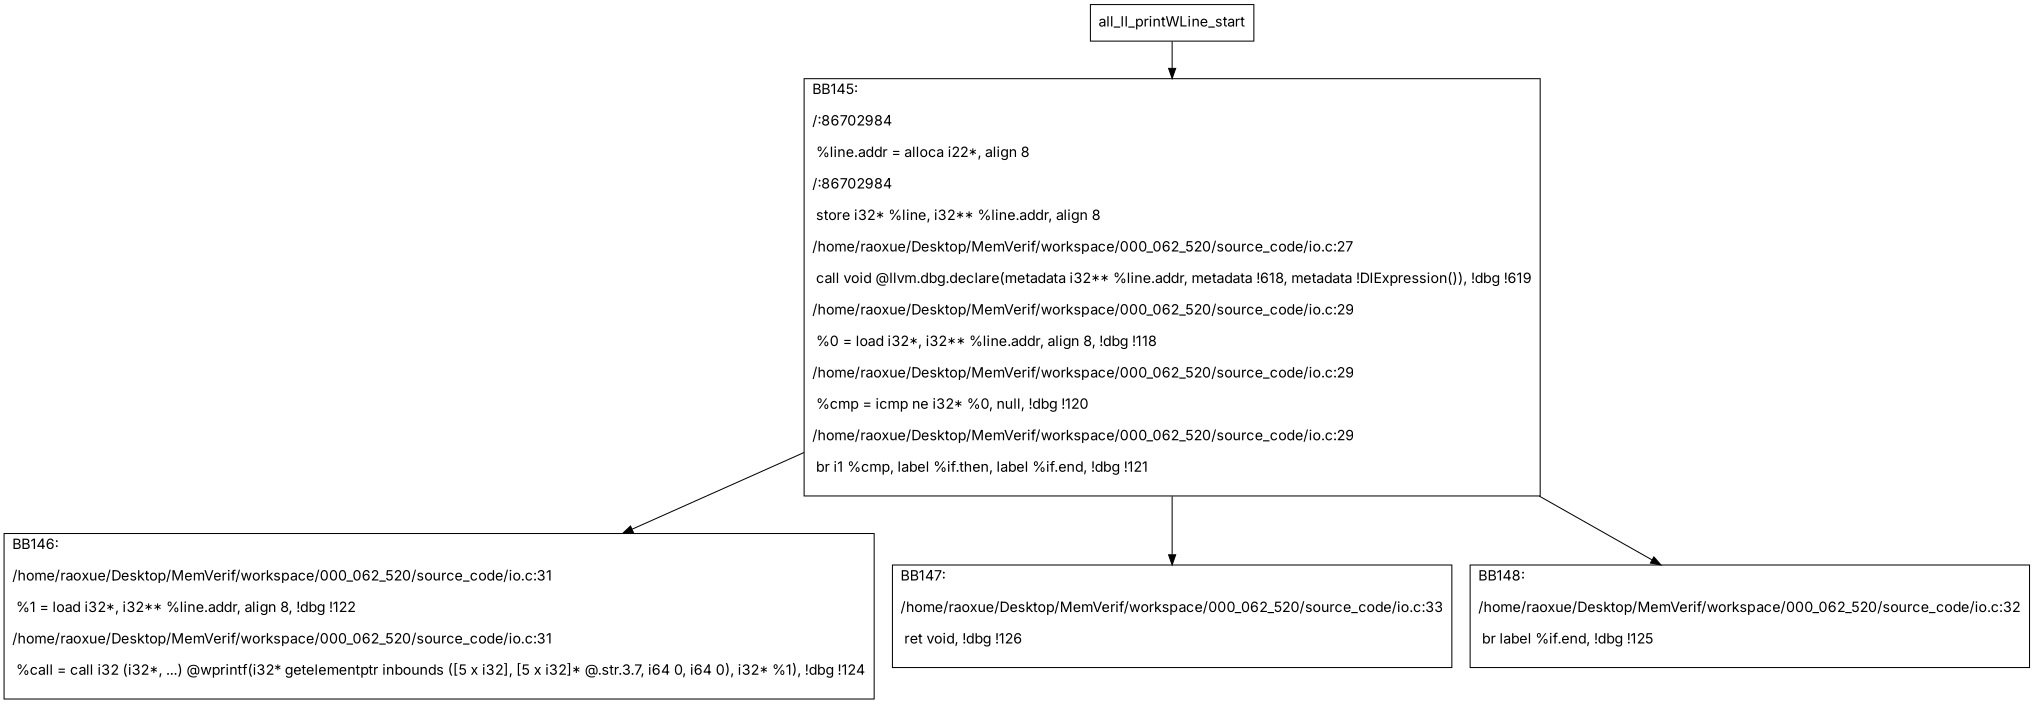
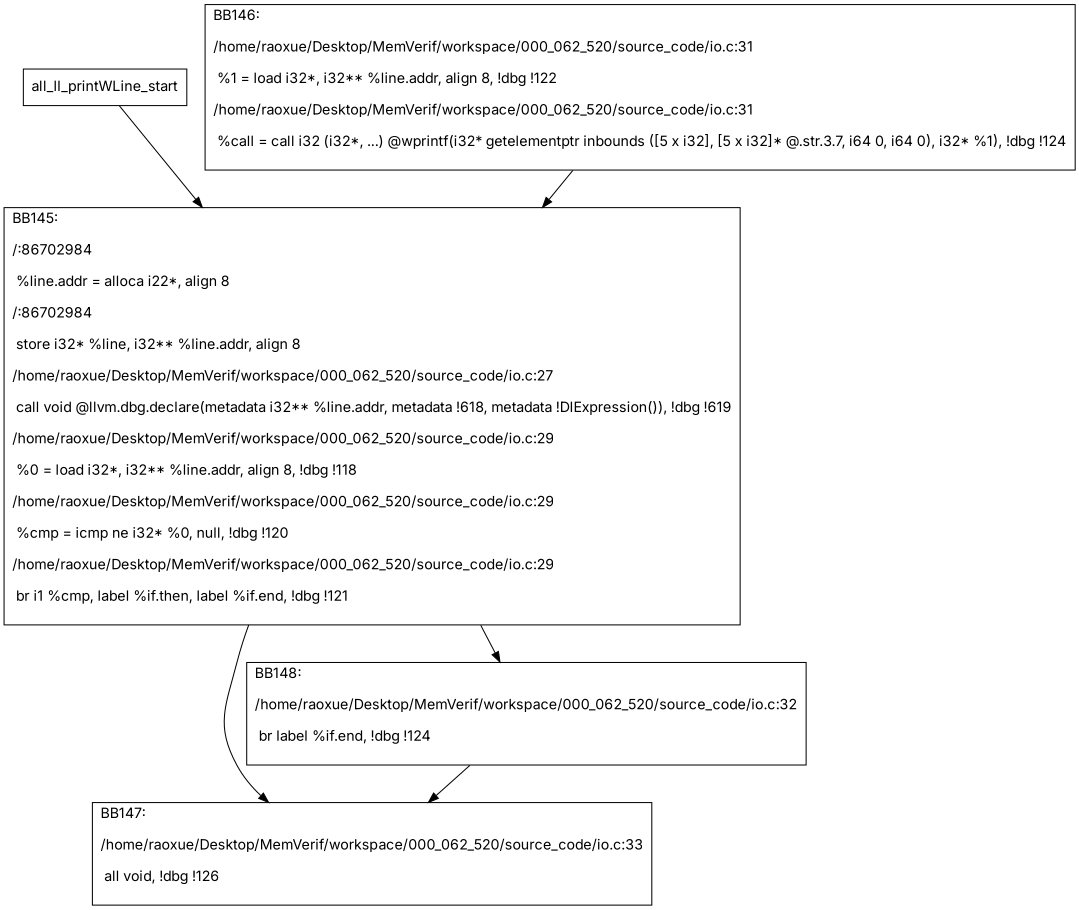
edge "BB145:" -> "BB146:": reversed
node "BB147:": text "ret void, !dbg !126" -> "all void, !dbg !126"
node "BB148:": text "br label %if.end, !dbg !125" -> "br label %if.end, !dbg !124"
edge "BB148:" -> "BB147:": added
